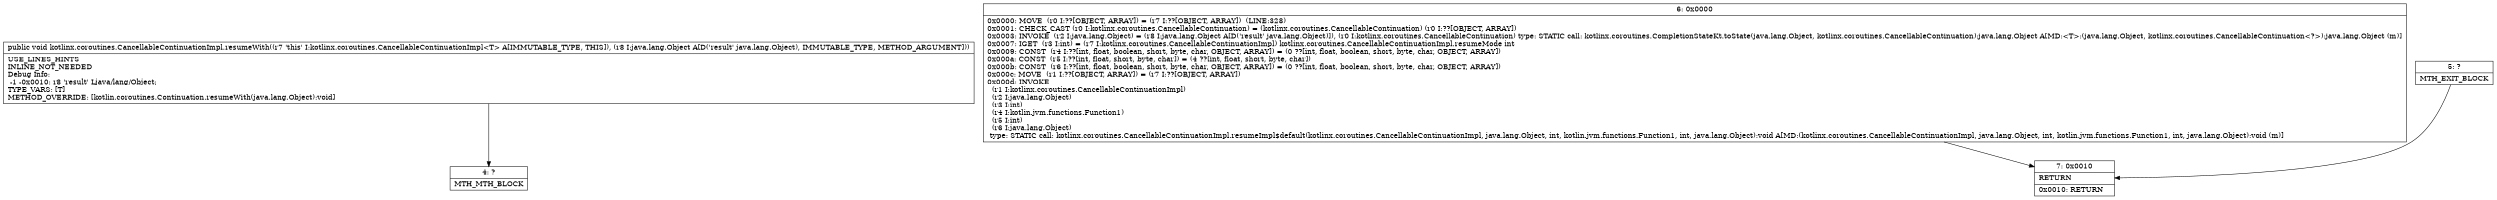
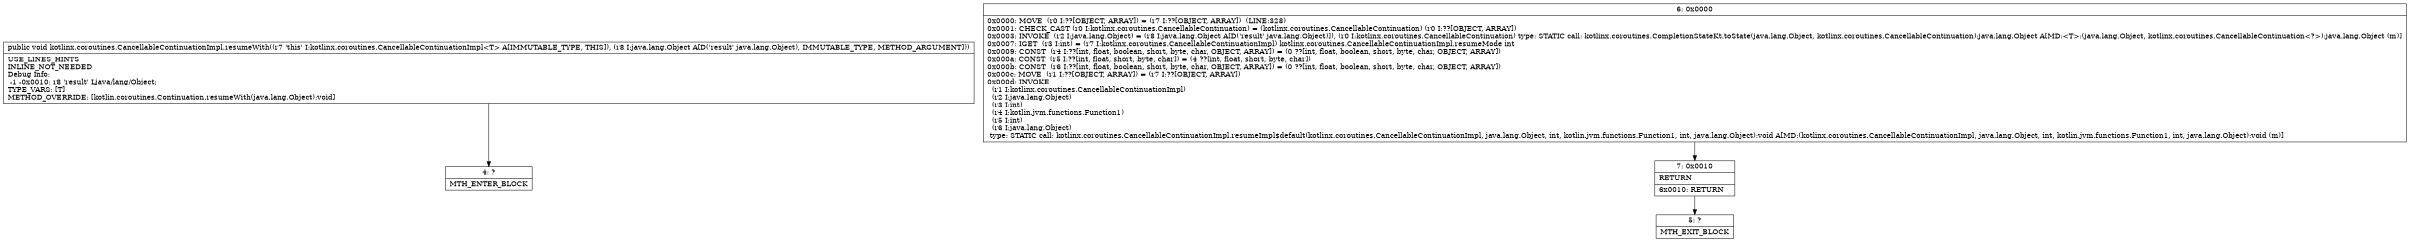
edge "5: ?" -> "7: 0x0010": reversed
node "4: ?": text "MTH_MTH_BLOCK" -> "MTH_ENTER_BLOCK"
node "7: 0x0010": text "0x0010: RETURN" -> "6x0010: RETURN"
